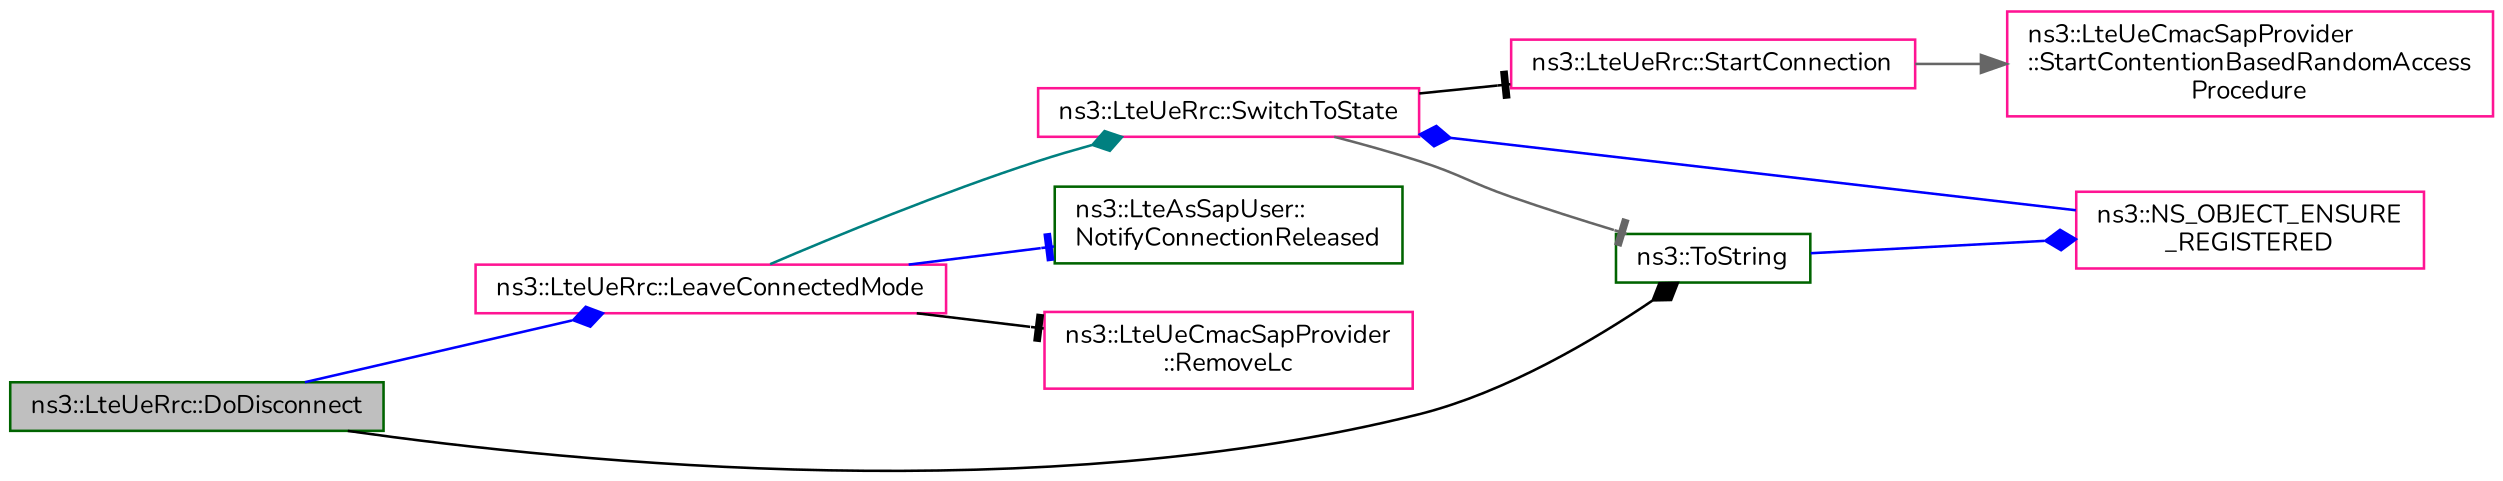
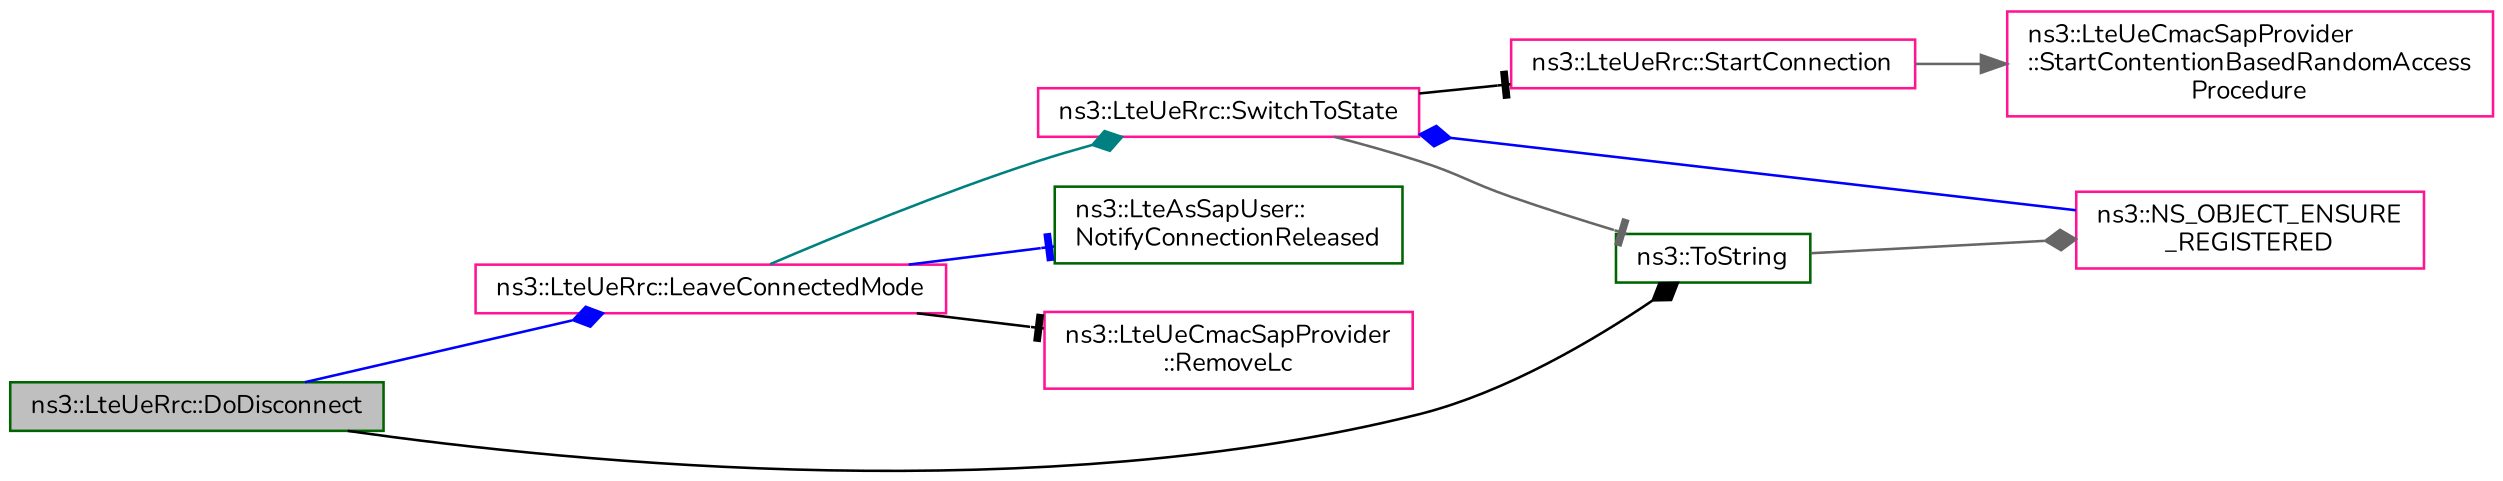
edge "ns3::ToString" -> "ns3::NS_OBJECT_ENSURE _REGISTERED": color blue -> gray40
